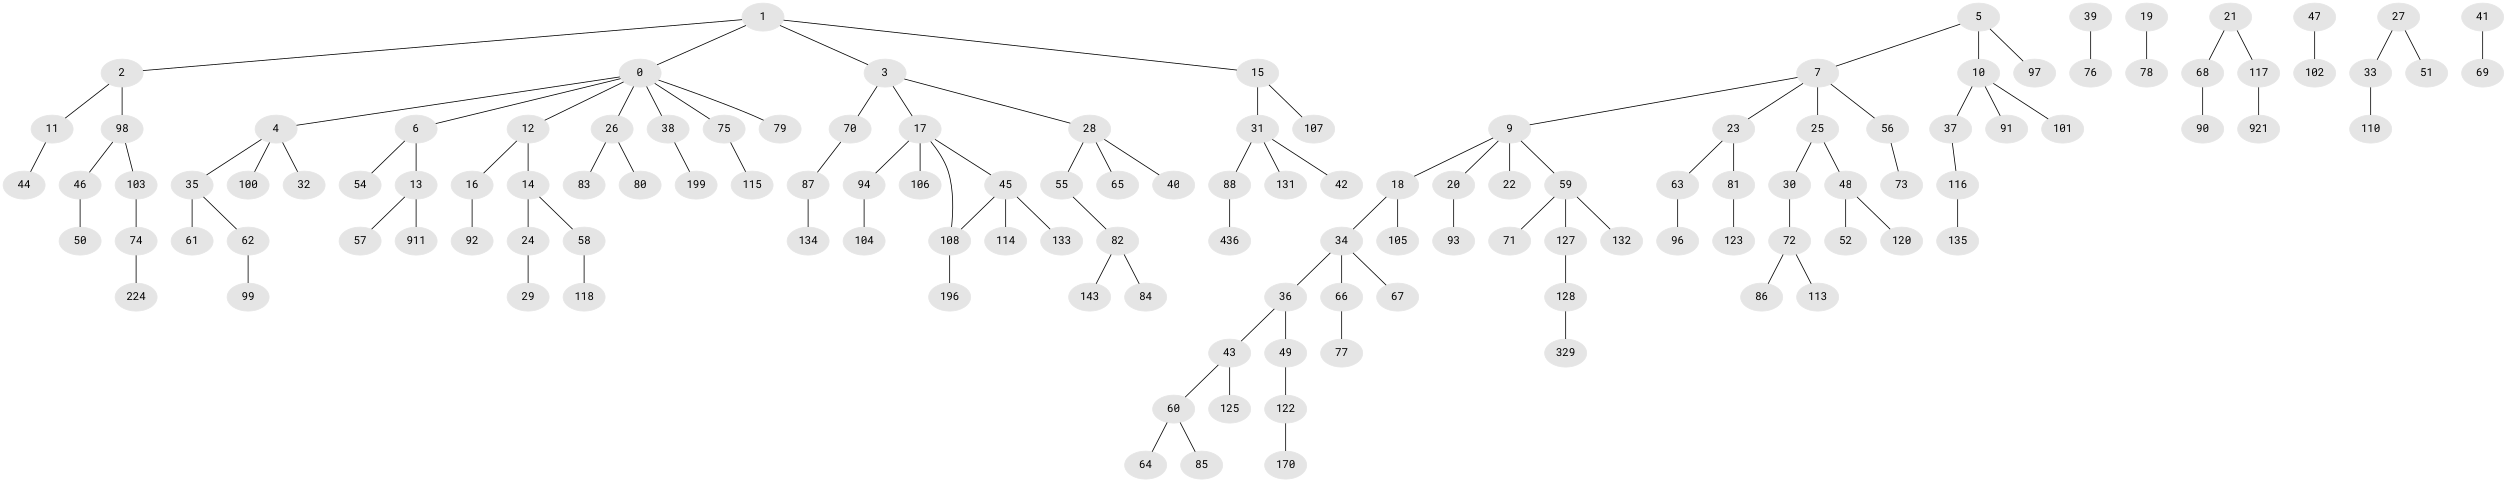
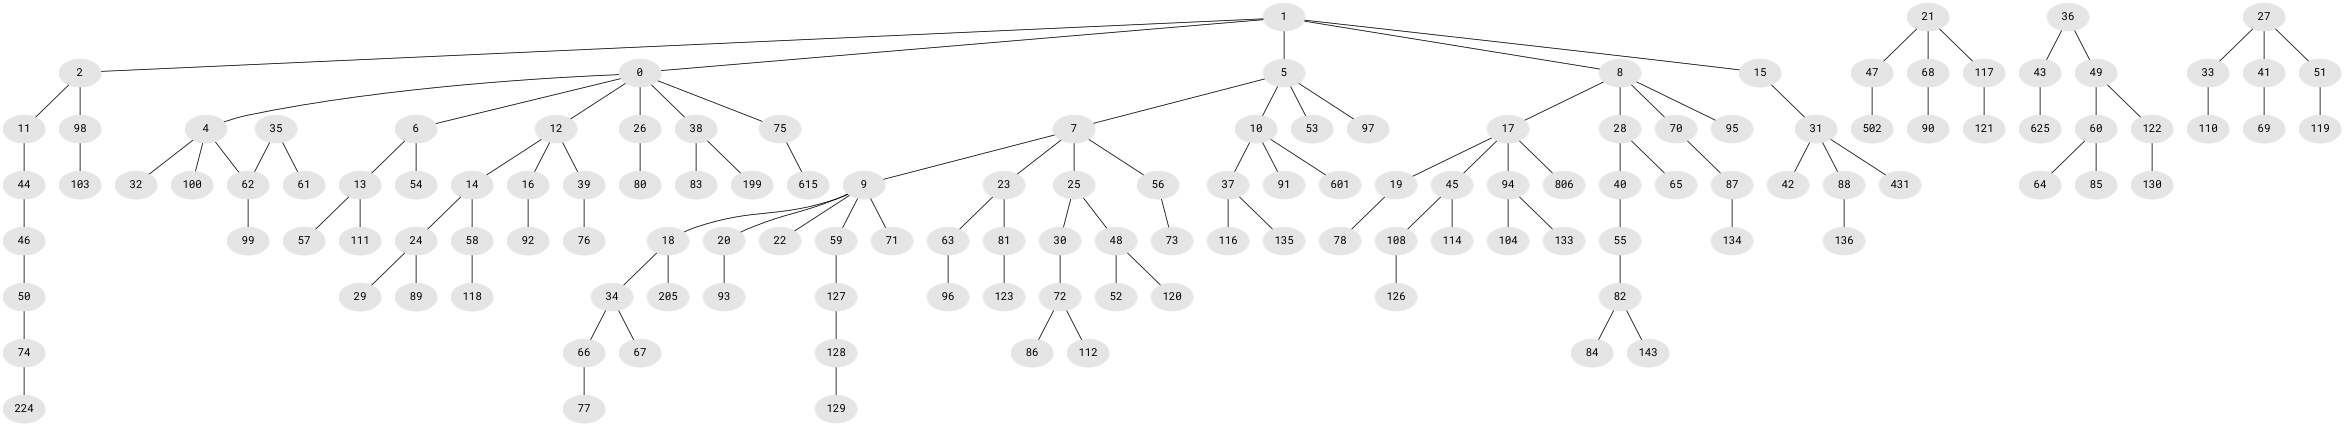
edge "1" -- "5": added
edge "21" -- "47": added
edge "27" -- "41": added
node "3": label "3" -> "8"
node "102": label "102" -> "502"
node "79": removed
node "53": added
node "107": removed
node "95": added
node "101": label "101" -> "601"
node "921": label "921" -> "121"
node "119": added
edge "98" -- "46": now "44" -- "46"
edge "4" -- "35": now "4" -- "62"
edge "12" -- "39": added
edge "26" -- "83": now "38" -- "83"
edge "28" -- "55": now "40" -- "55"
edge "17" -- "108": now "17" -- "19"
node "115": label "115" -> "615"
node "106": label "106" -> "806"
node "131": label "131" -> "431"
edge "103" -- "74": now "50" -- "74"
edge "45" -- "133": now "94" -- "133"
edge "59" -- "71": now "9" -- "71"
edge "116" -- "135": now "37" -- "135"
node "911": label "911" -> "111"
node "436": label "436" -> "136"
node "105": label "105" -> "205"
node "132": removed
edge "34" -- "36": removed
node "89": added
node "196": label "196" -> "126"
node "113": label "113" -> "112"
node "329": label "329" -> "129"
edge "43" -- "60": now "49" -- "60"
node "125": label "125" -> "625"
node "170": label "170" -> "130"
